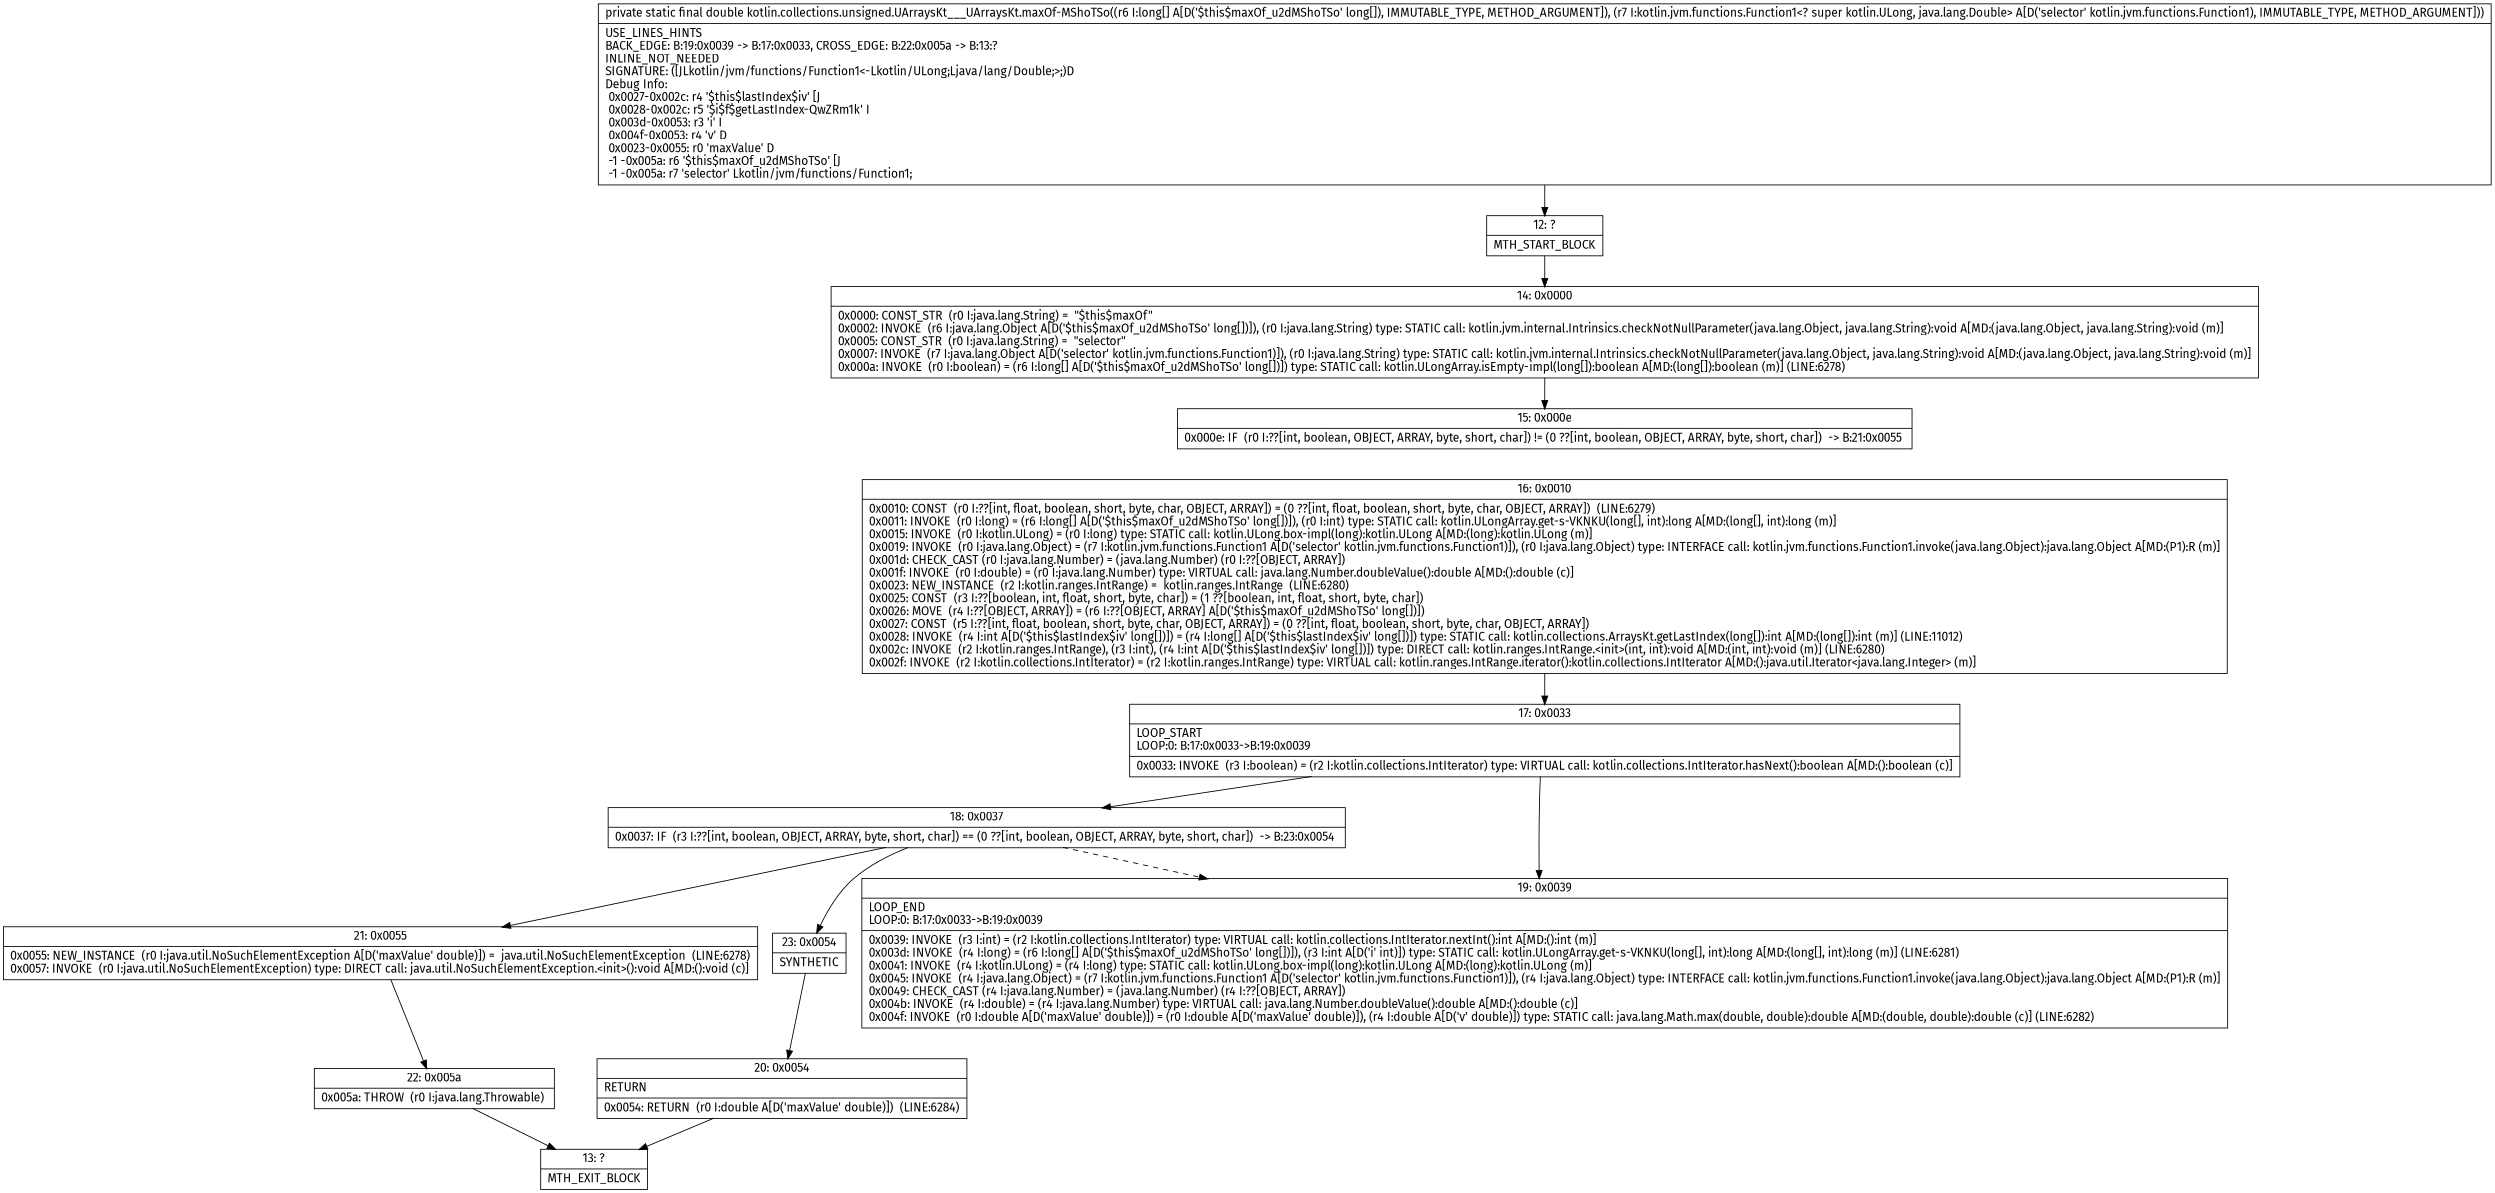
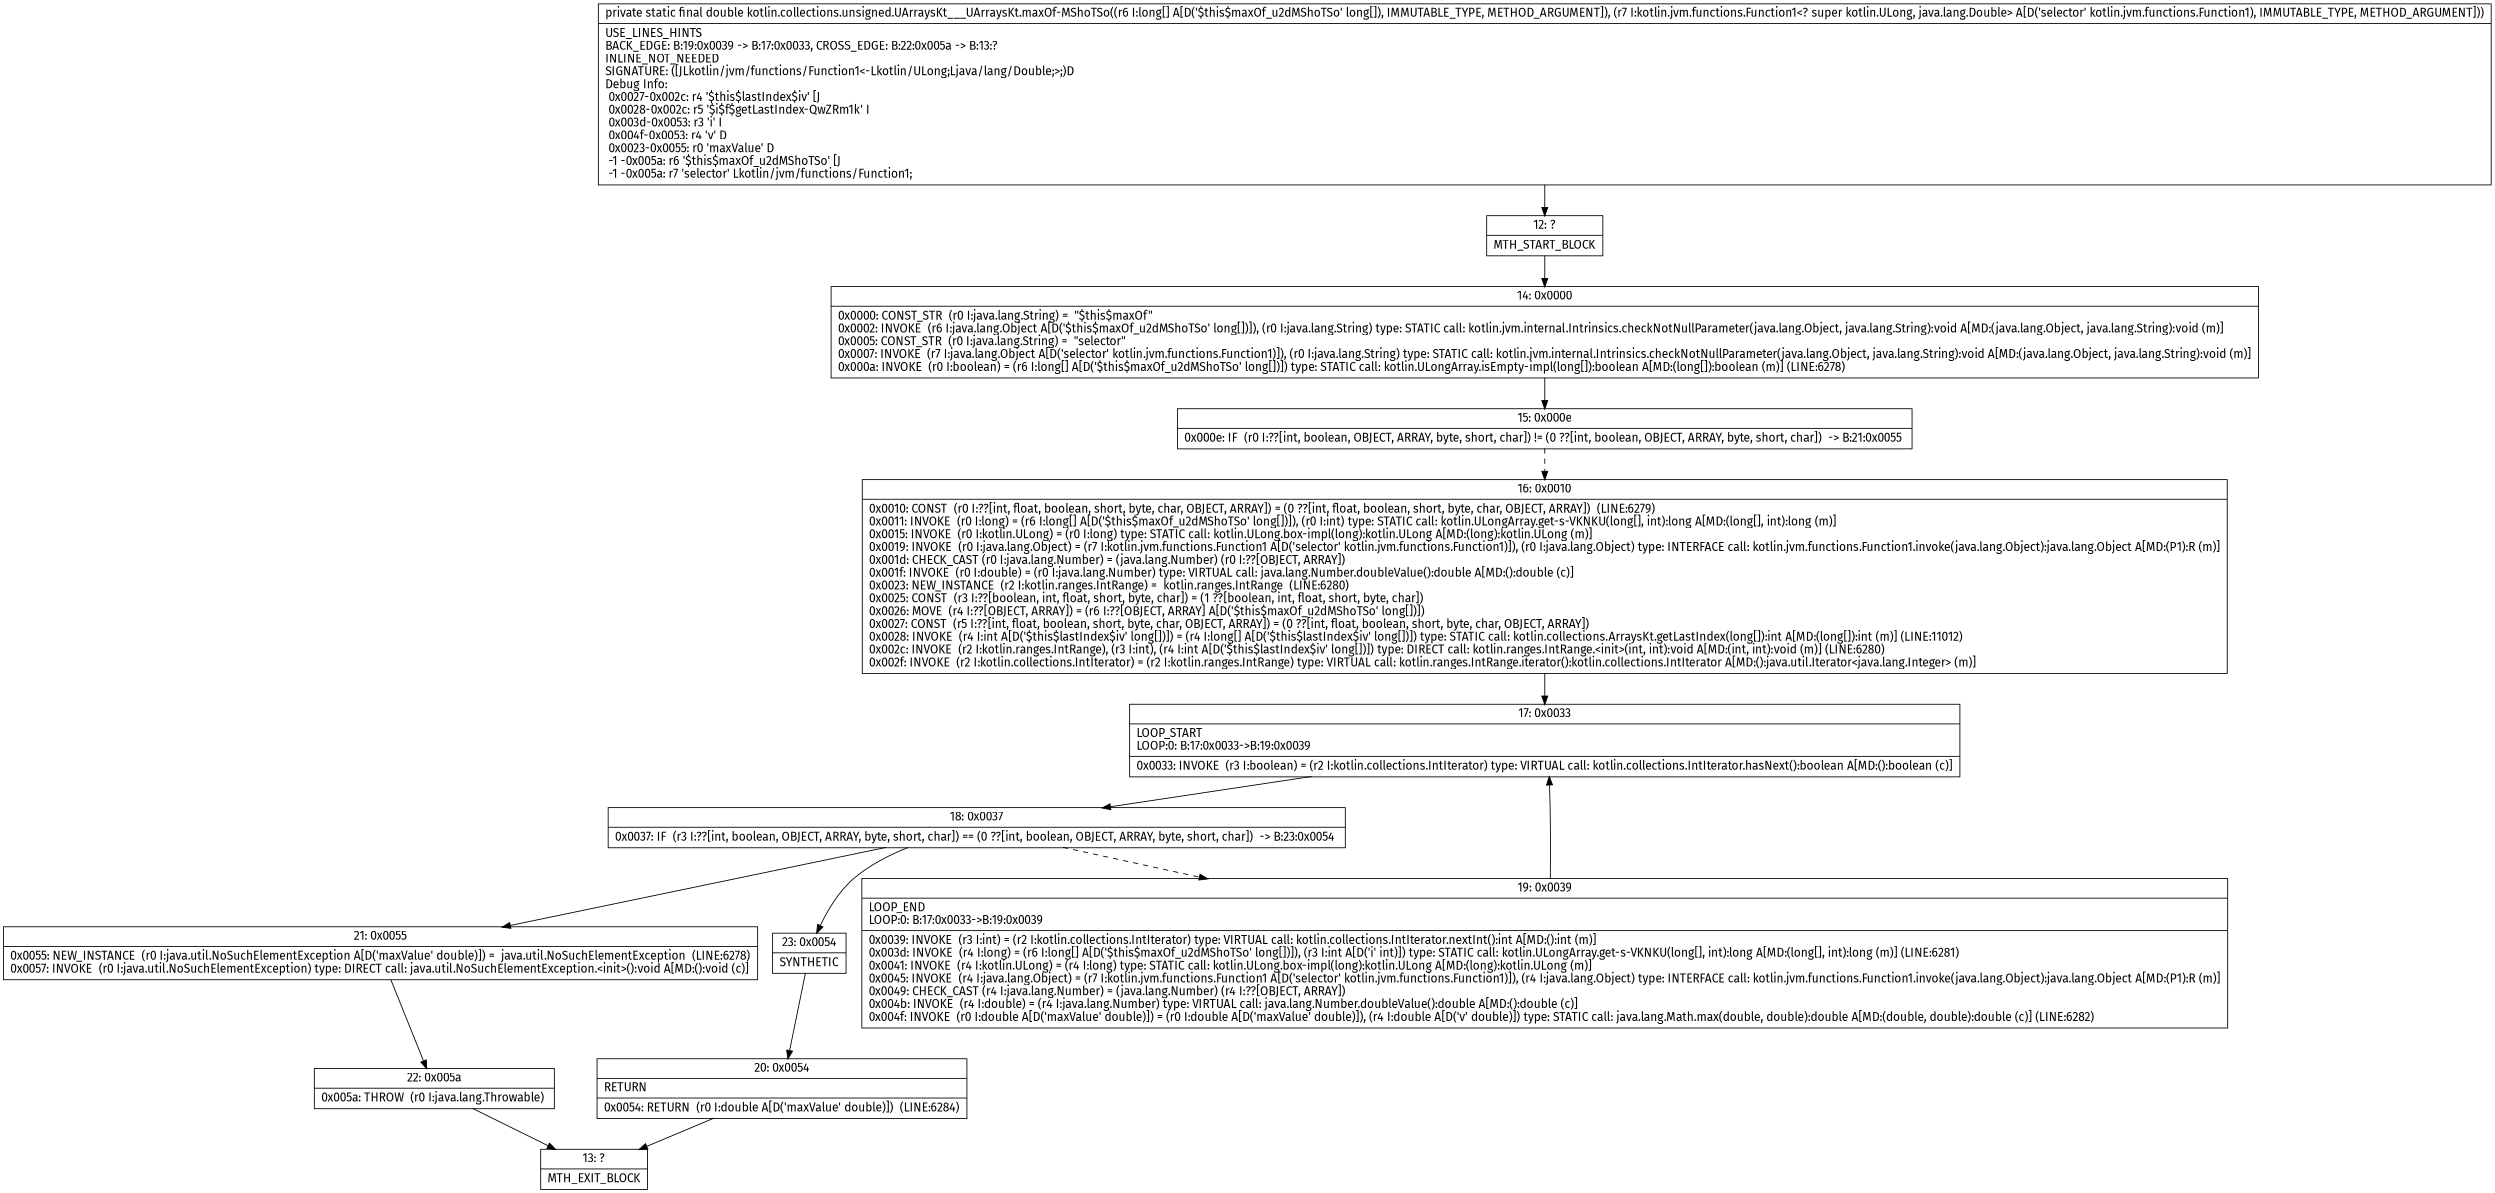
edge "15: 0x000e" -> "16: 0x0010": added
edge "17: 0x0033" -> "19: 0x0039": reversed
